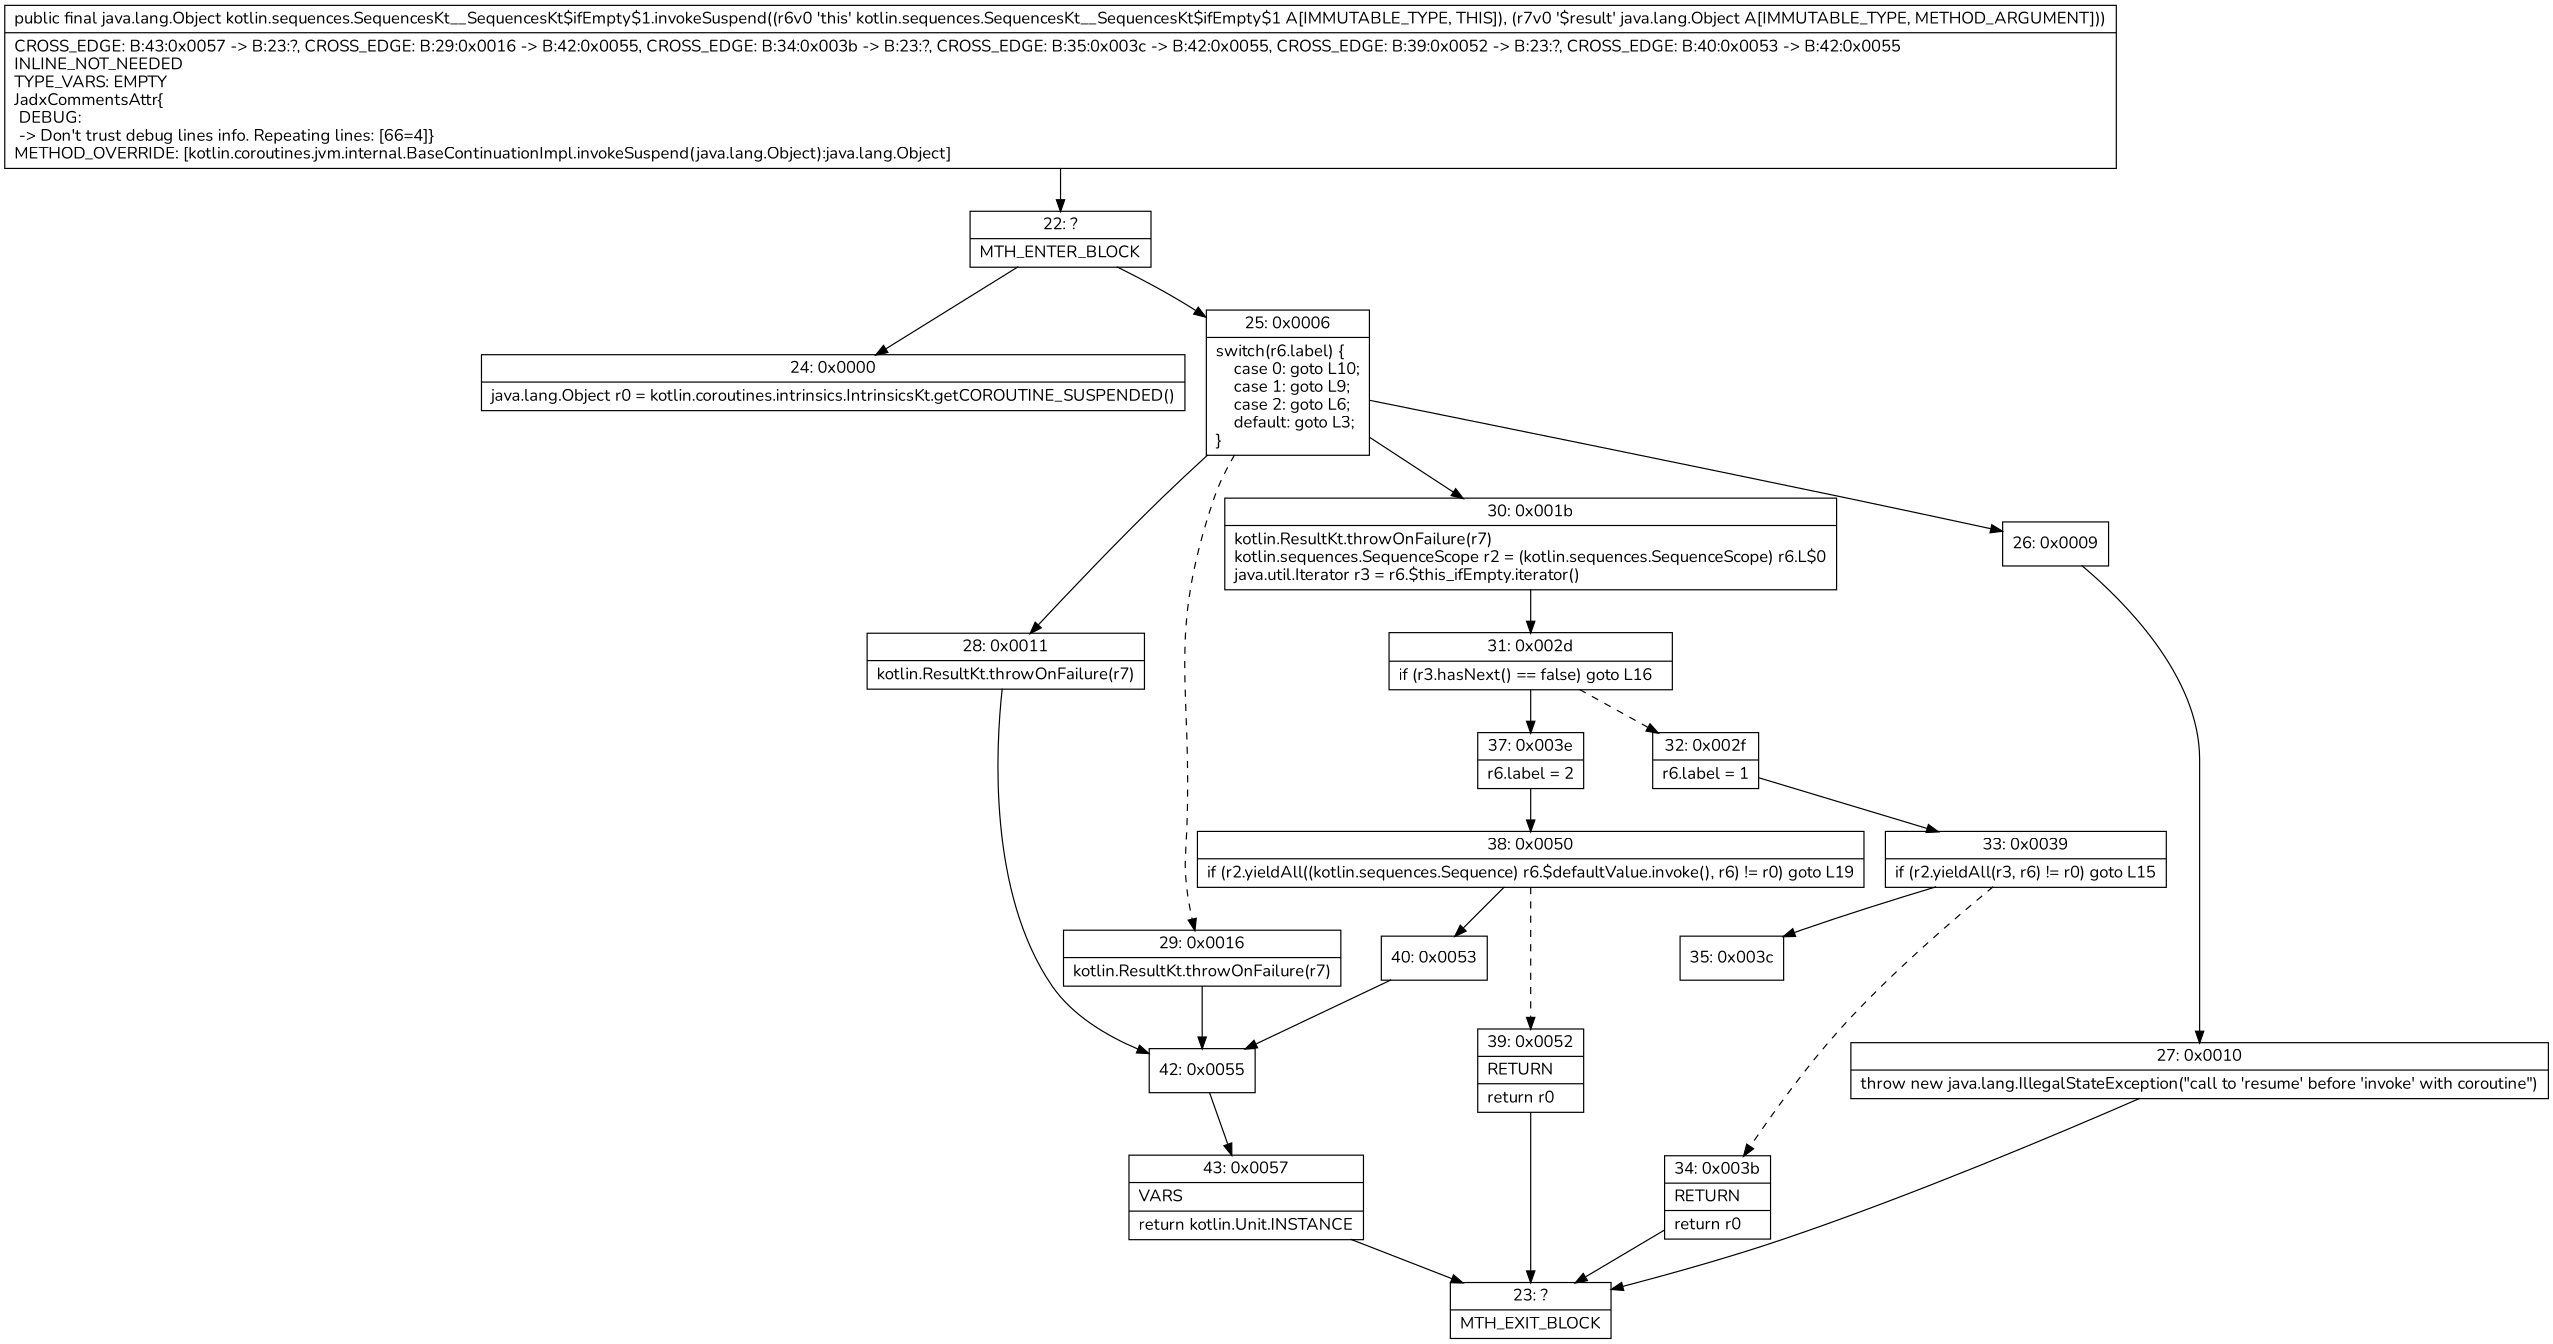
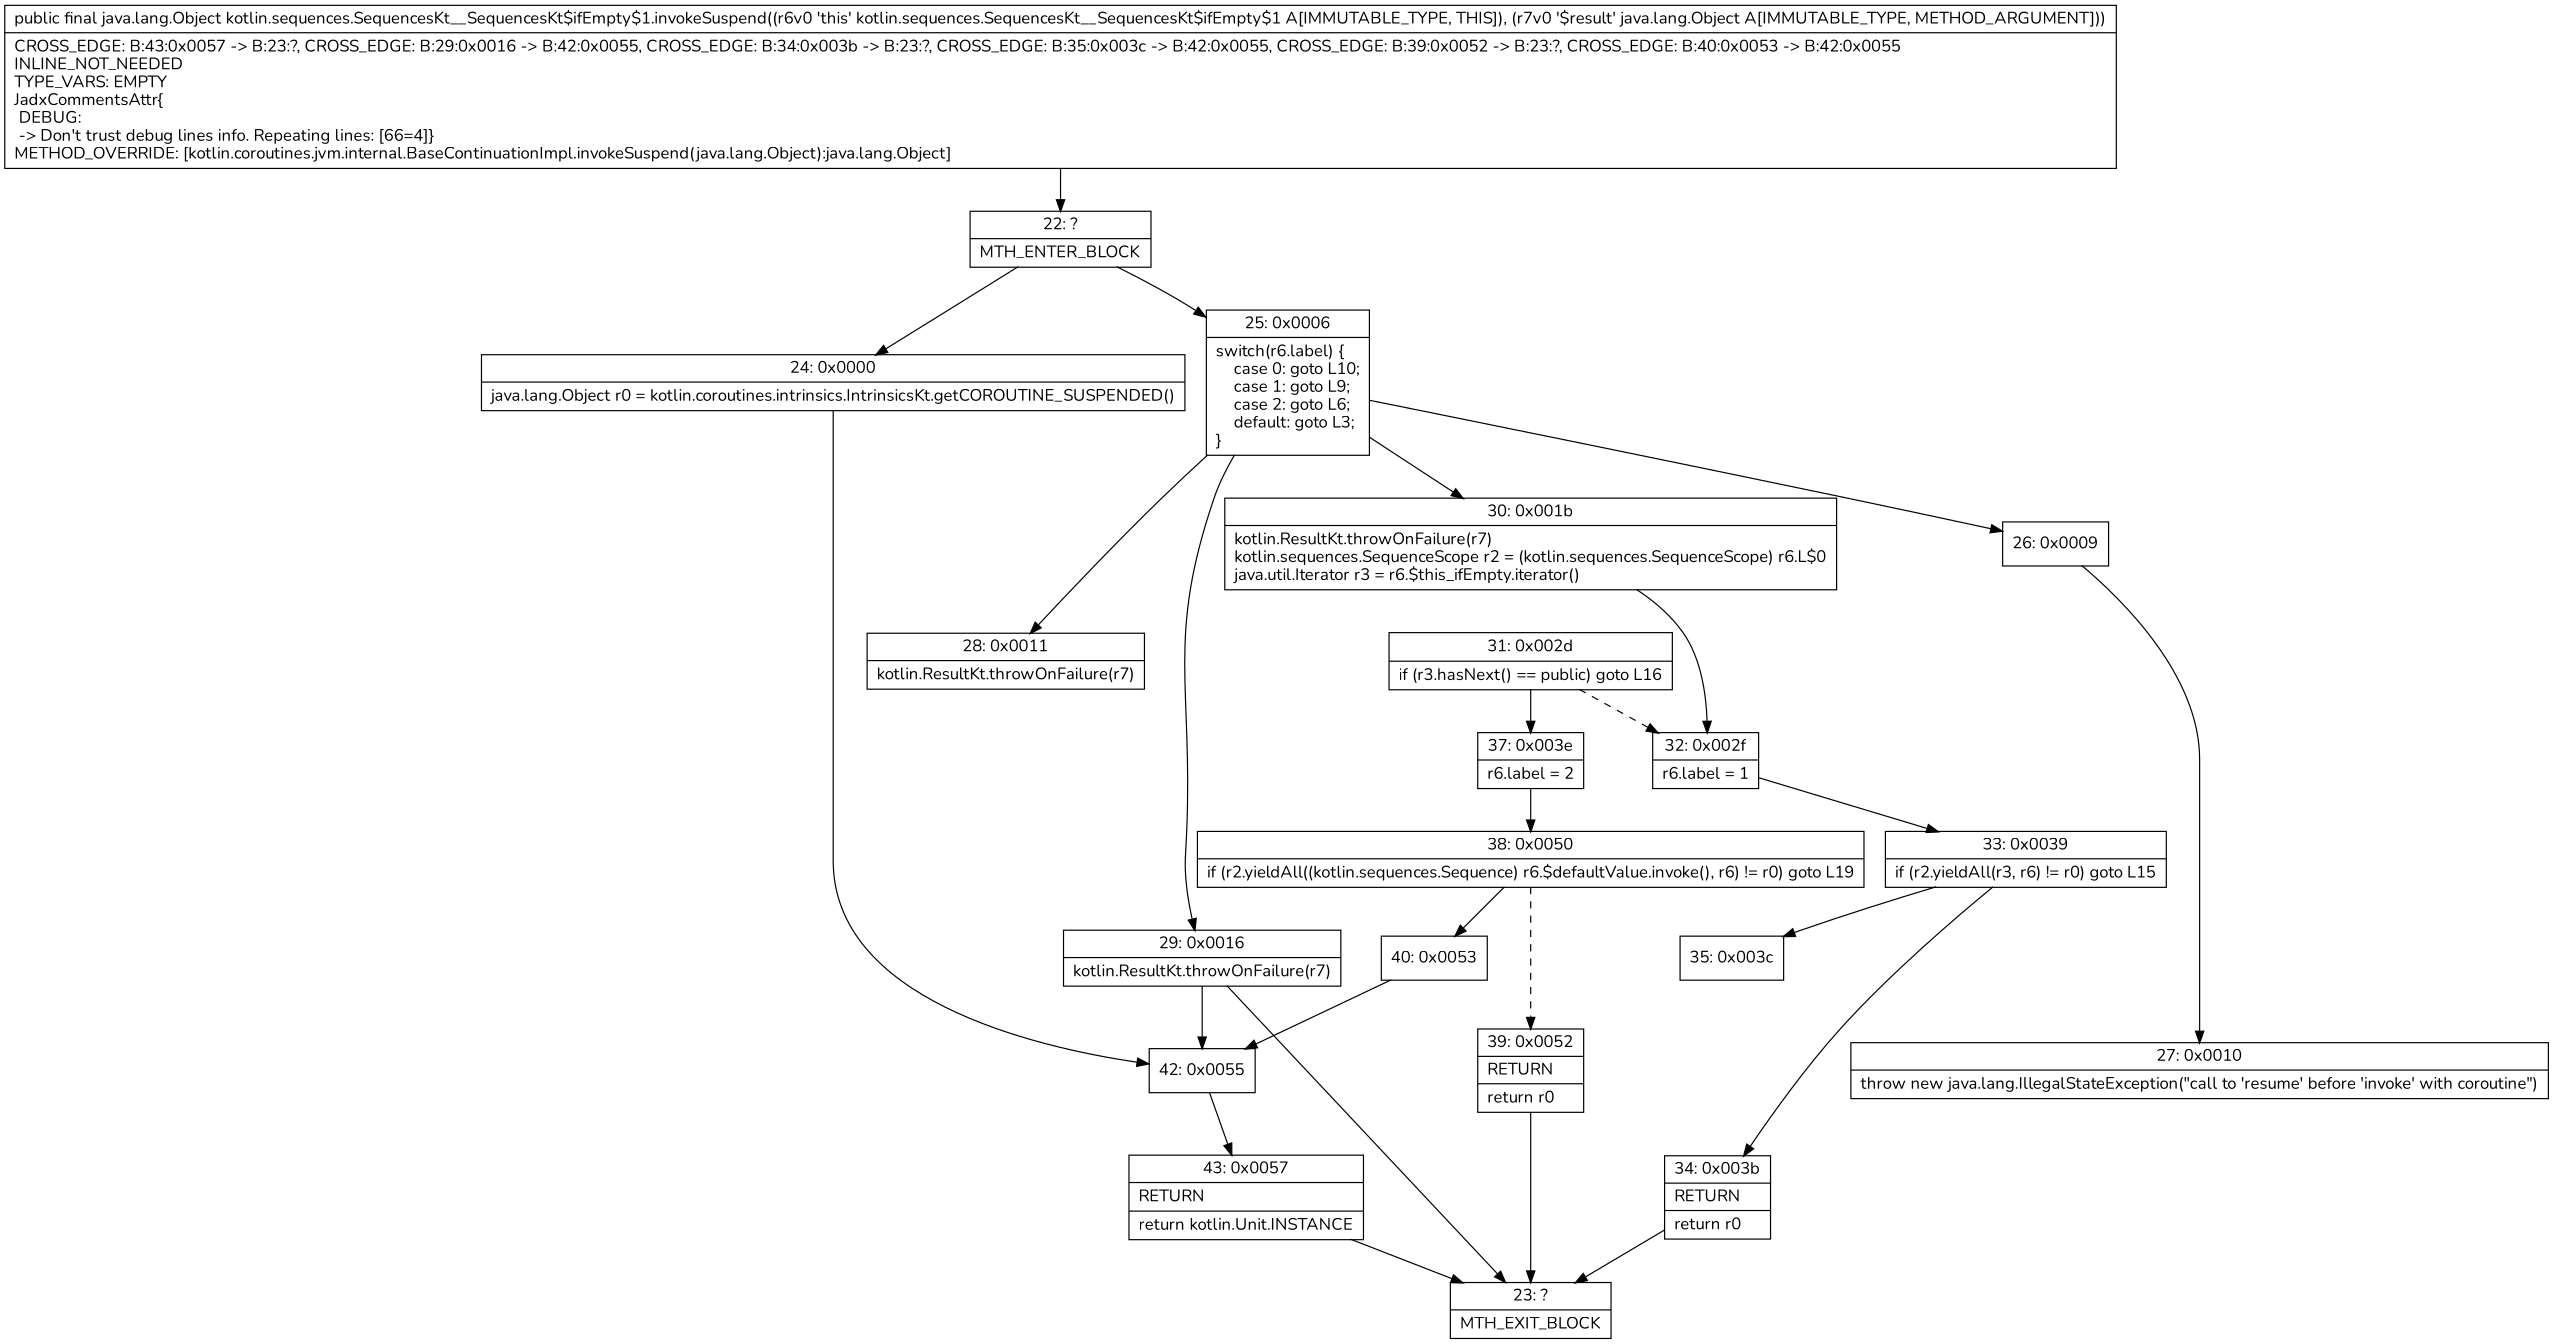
edge "30: 0x001b" -> "31: 0x002d": now "30: 0x001b" -> "32: 0x002f"
node "31: 0x002d": text "if (r3.hasNext() == false) goto L16" -> "if (r3.hasNext() == public) goto L16"
edge "25: 0x0006" -> "29: 0x0016": style dashed -> solid
edge "28: 0x0011" -> "42: 0x0055": now "24: 0x0000" -> "42: 0x0055"
edge "33: 0x0039" -> "34: 0x003b": style dashed -> solid
node "43: 0x0057": text "VARS" -> "RETURN"
edge "27: 0x0010" -> "23: ?": now "29: 0x0016" -> "23: ?"
